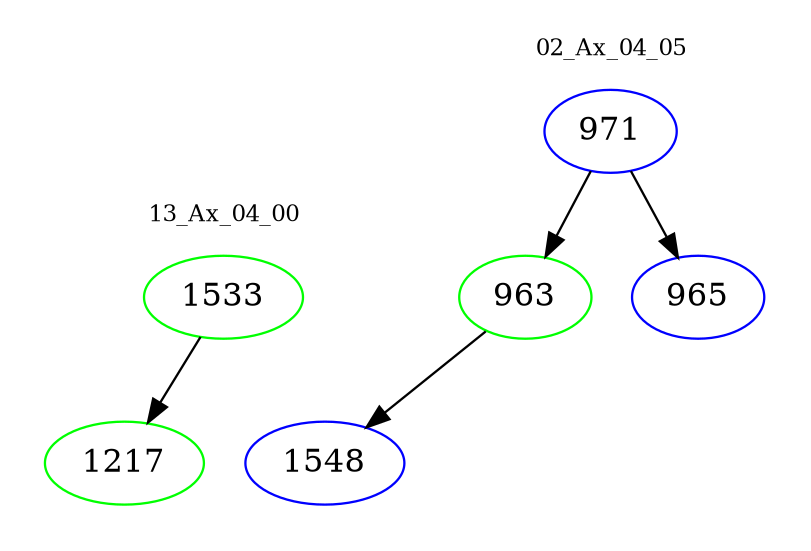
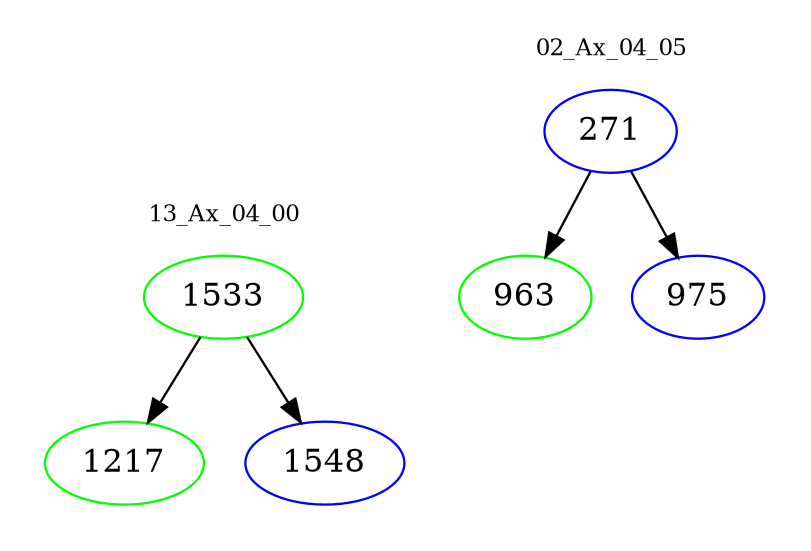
node "971": label "971" -> "271"
node "965": label "965" -> "975"
edge "963" -> "1548": now "1533" -> "1548"
